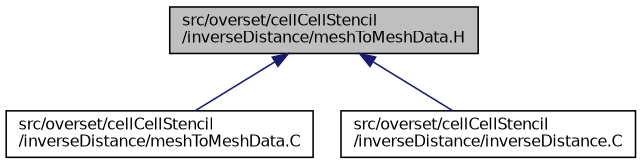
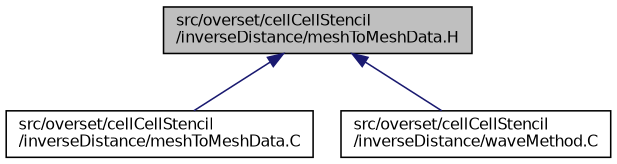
node "src/overset/cellCellStencil /inverseDistance/inverseDistance.C": label "src/overset/cellCellStencil /inverseDistance/inverseDistance.C" -> "src/overset/cellCellStencil /inverseDistance/waveMethod.C"
